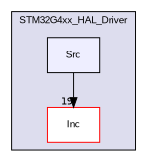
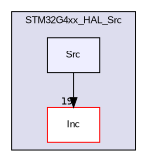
cluster "STM32G4xx_HAL_Driver": label "STM32G4xx_HAL_Driver" -> "STM32G4xx_HAL_Src"
